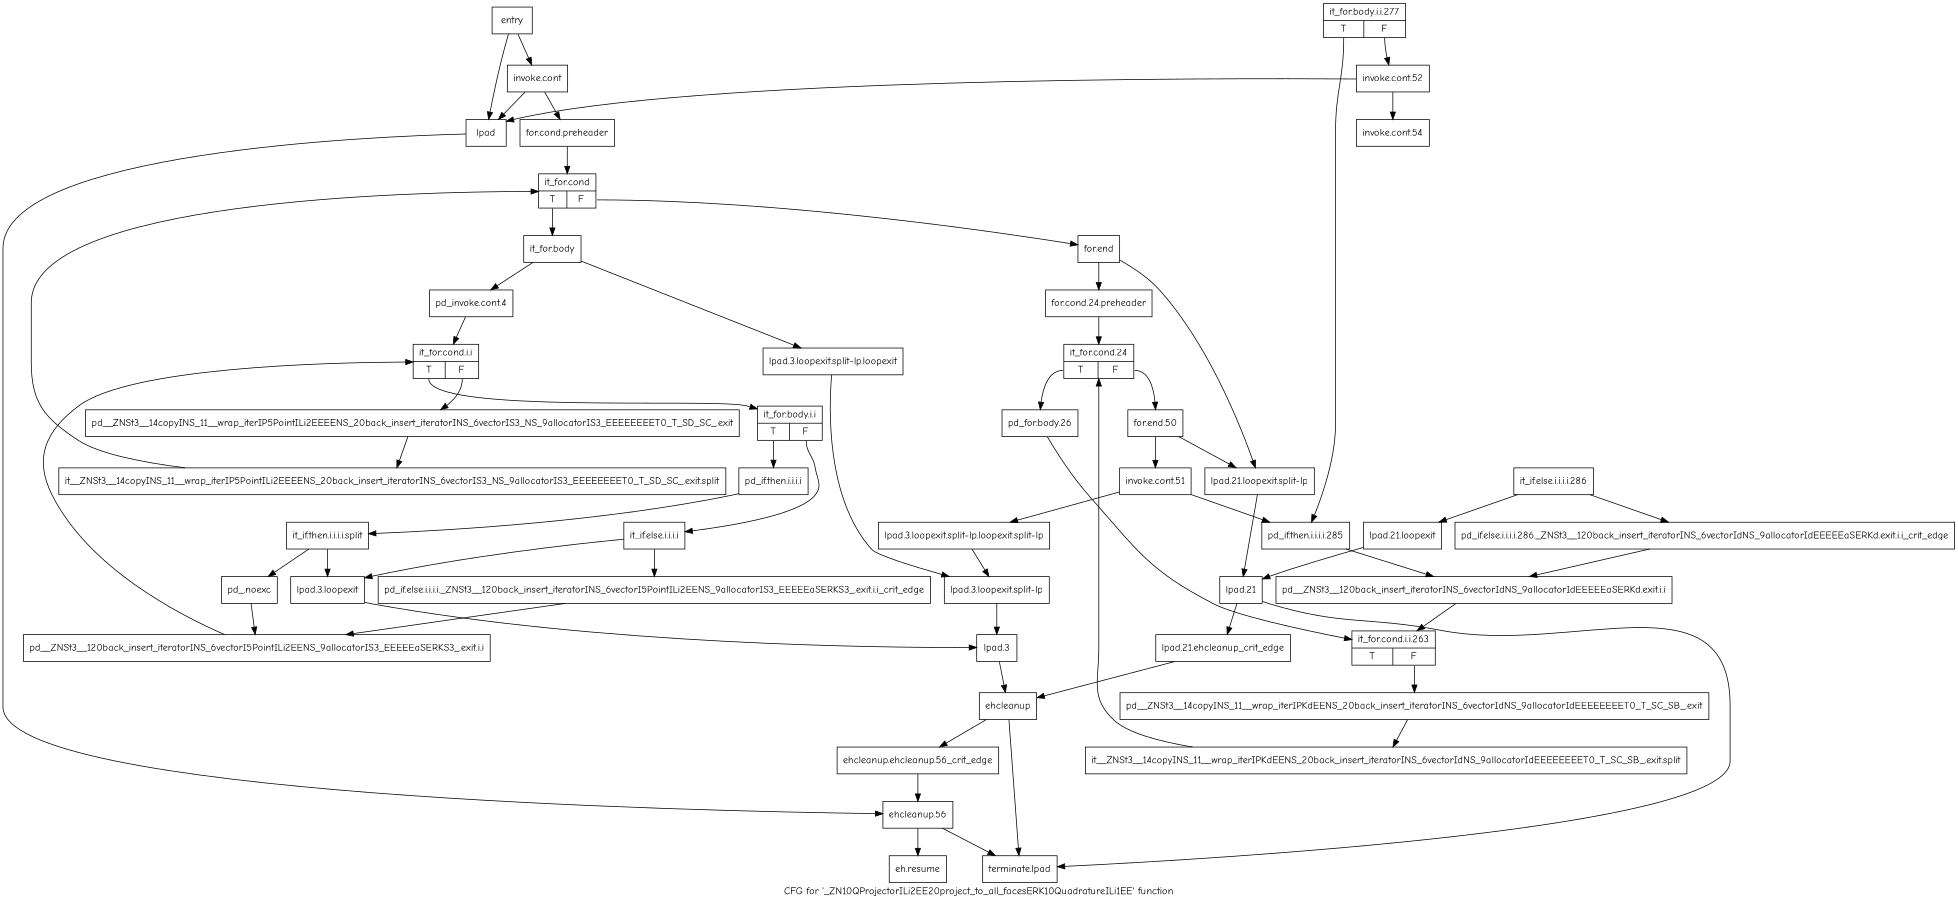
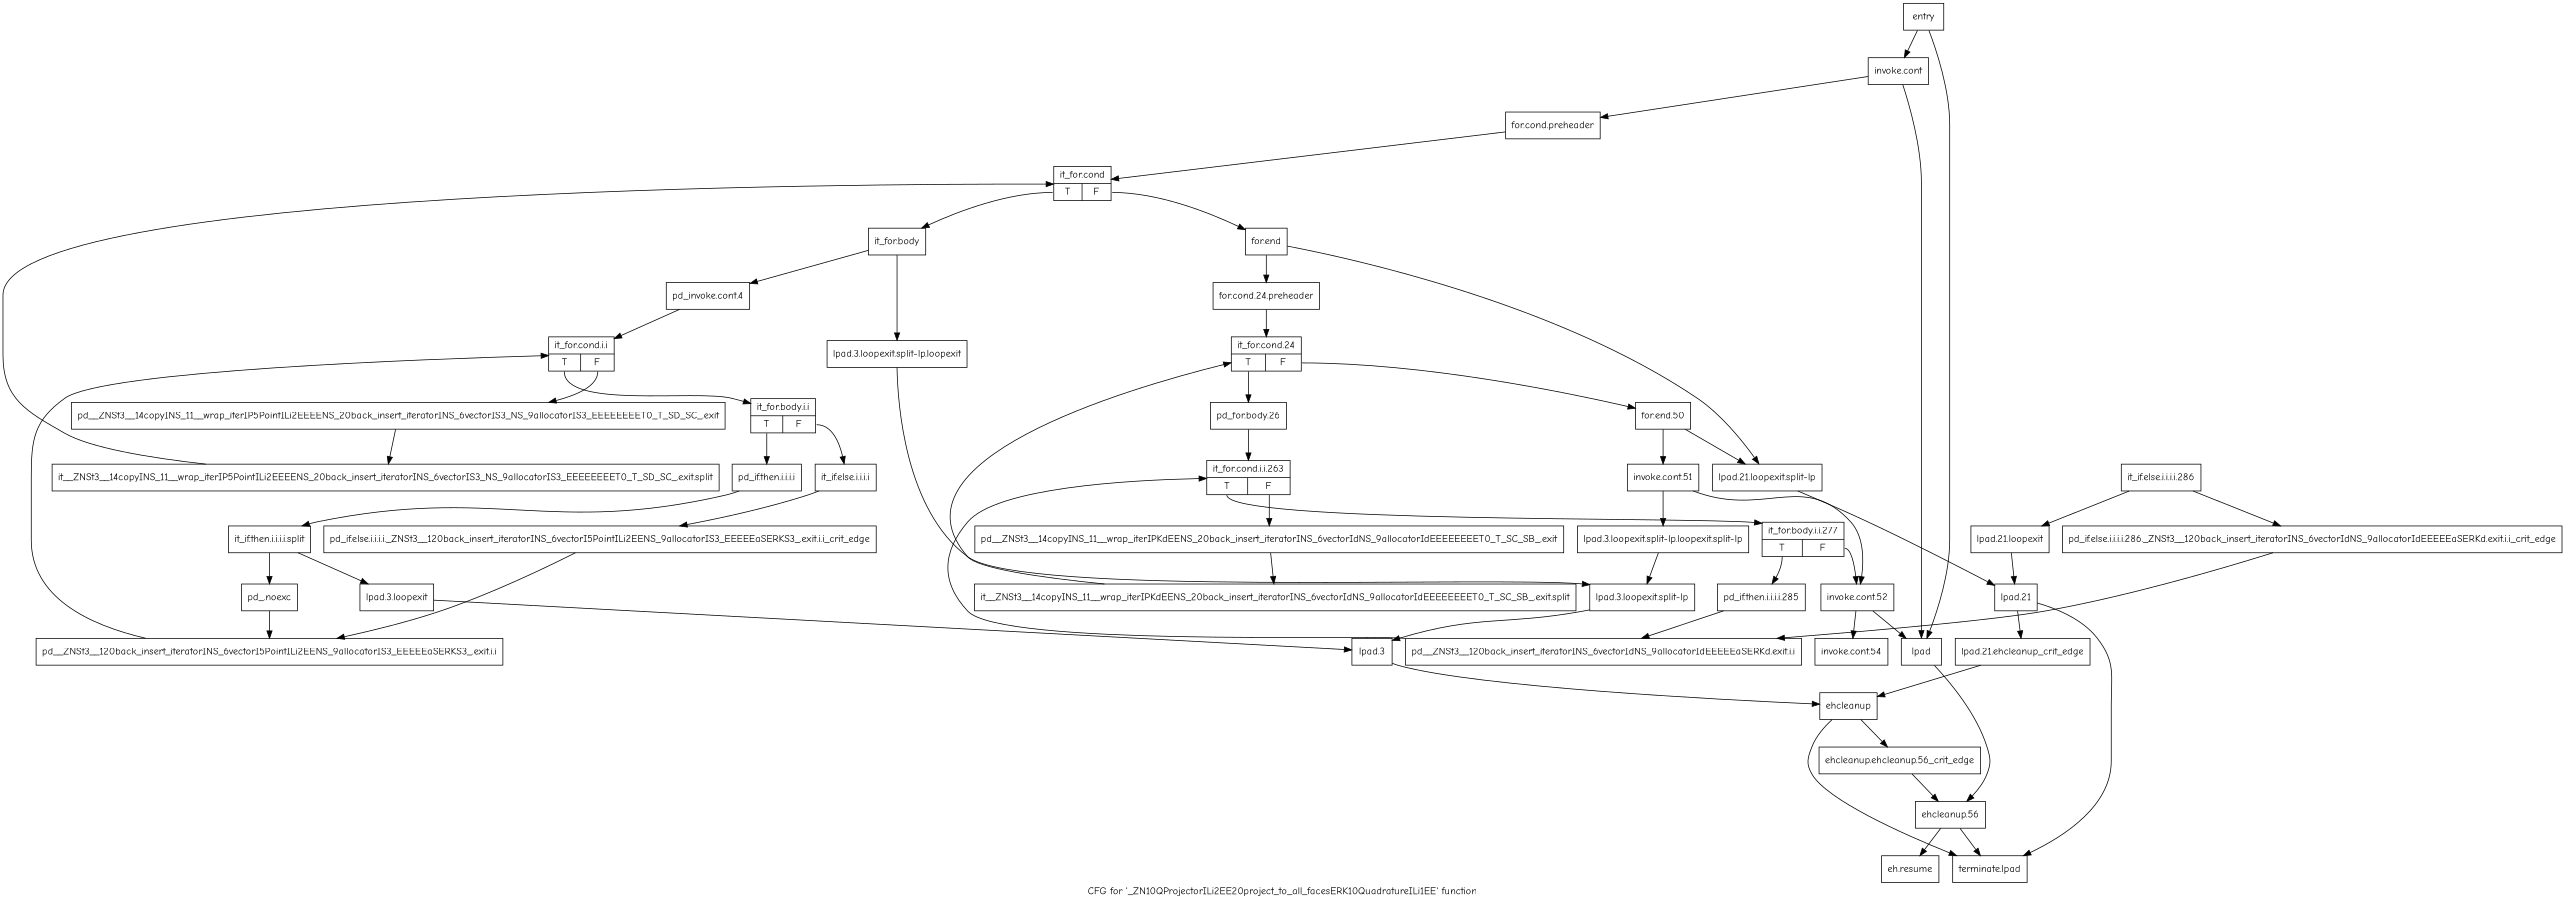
edge "invoke.cont.51" -> "pd_if.then.i.i.i.i.285": now "invoke.cont.51" -> "invoke.cont.52"
edge "it_for.cond.i.i.263" -> "it_for.body.i.i.277": added
edge "it_if.else.i.i.i.i" -> "lpad.3.loopexit": removed
